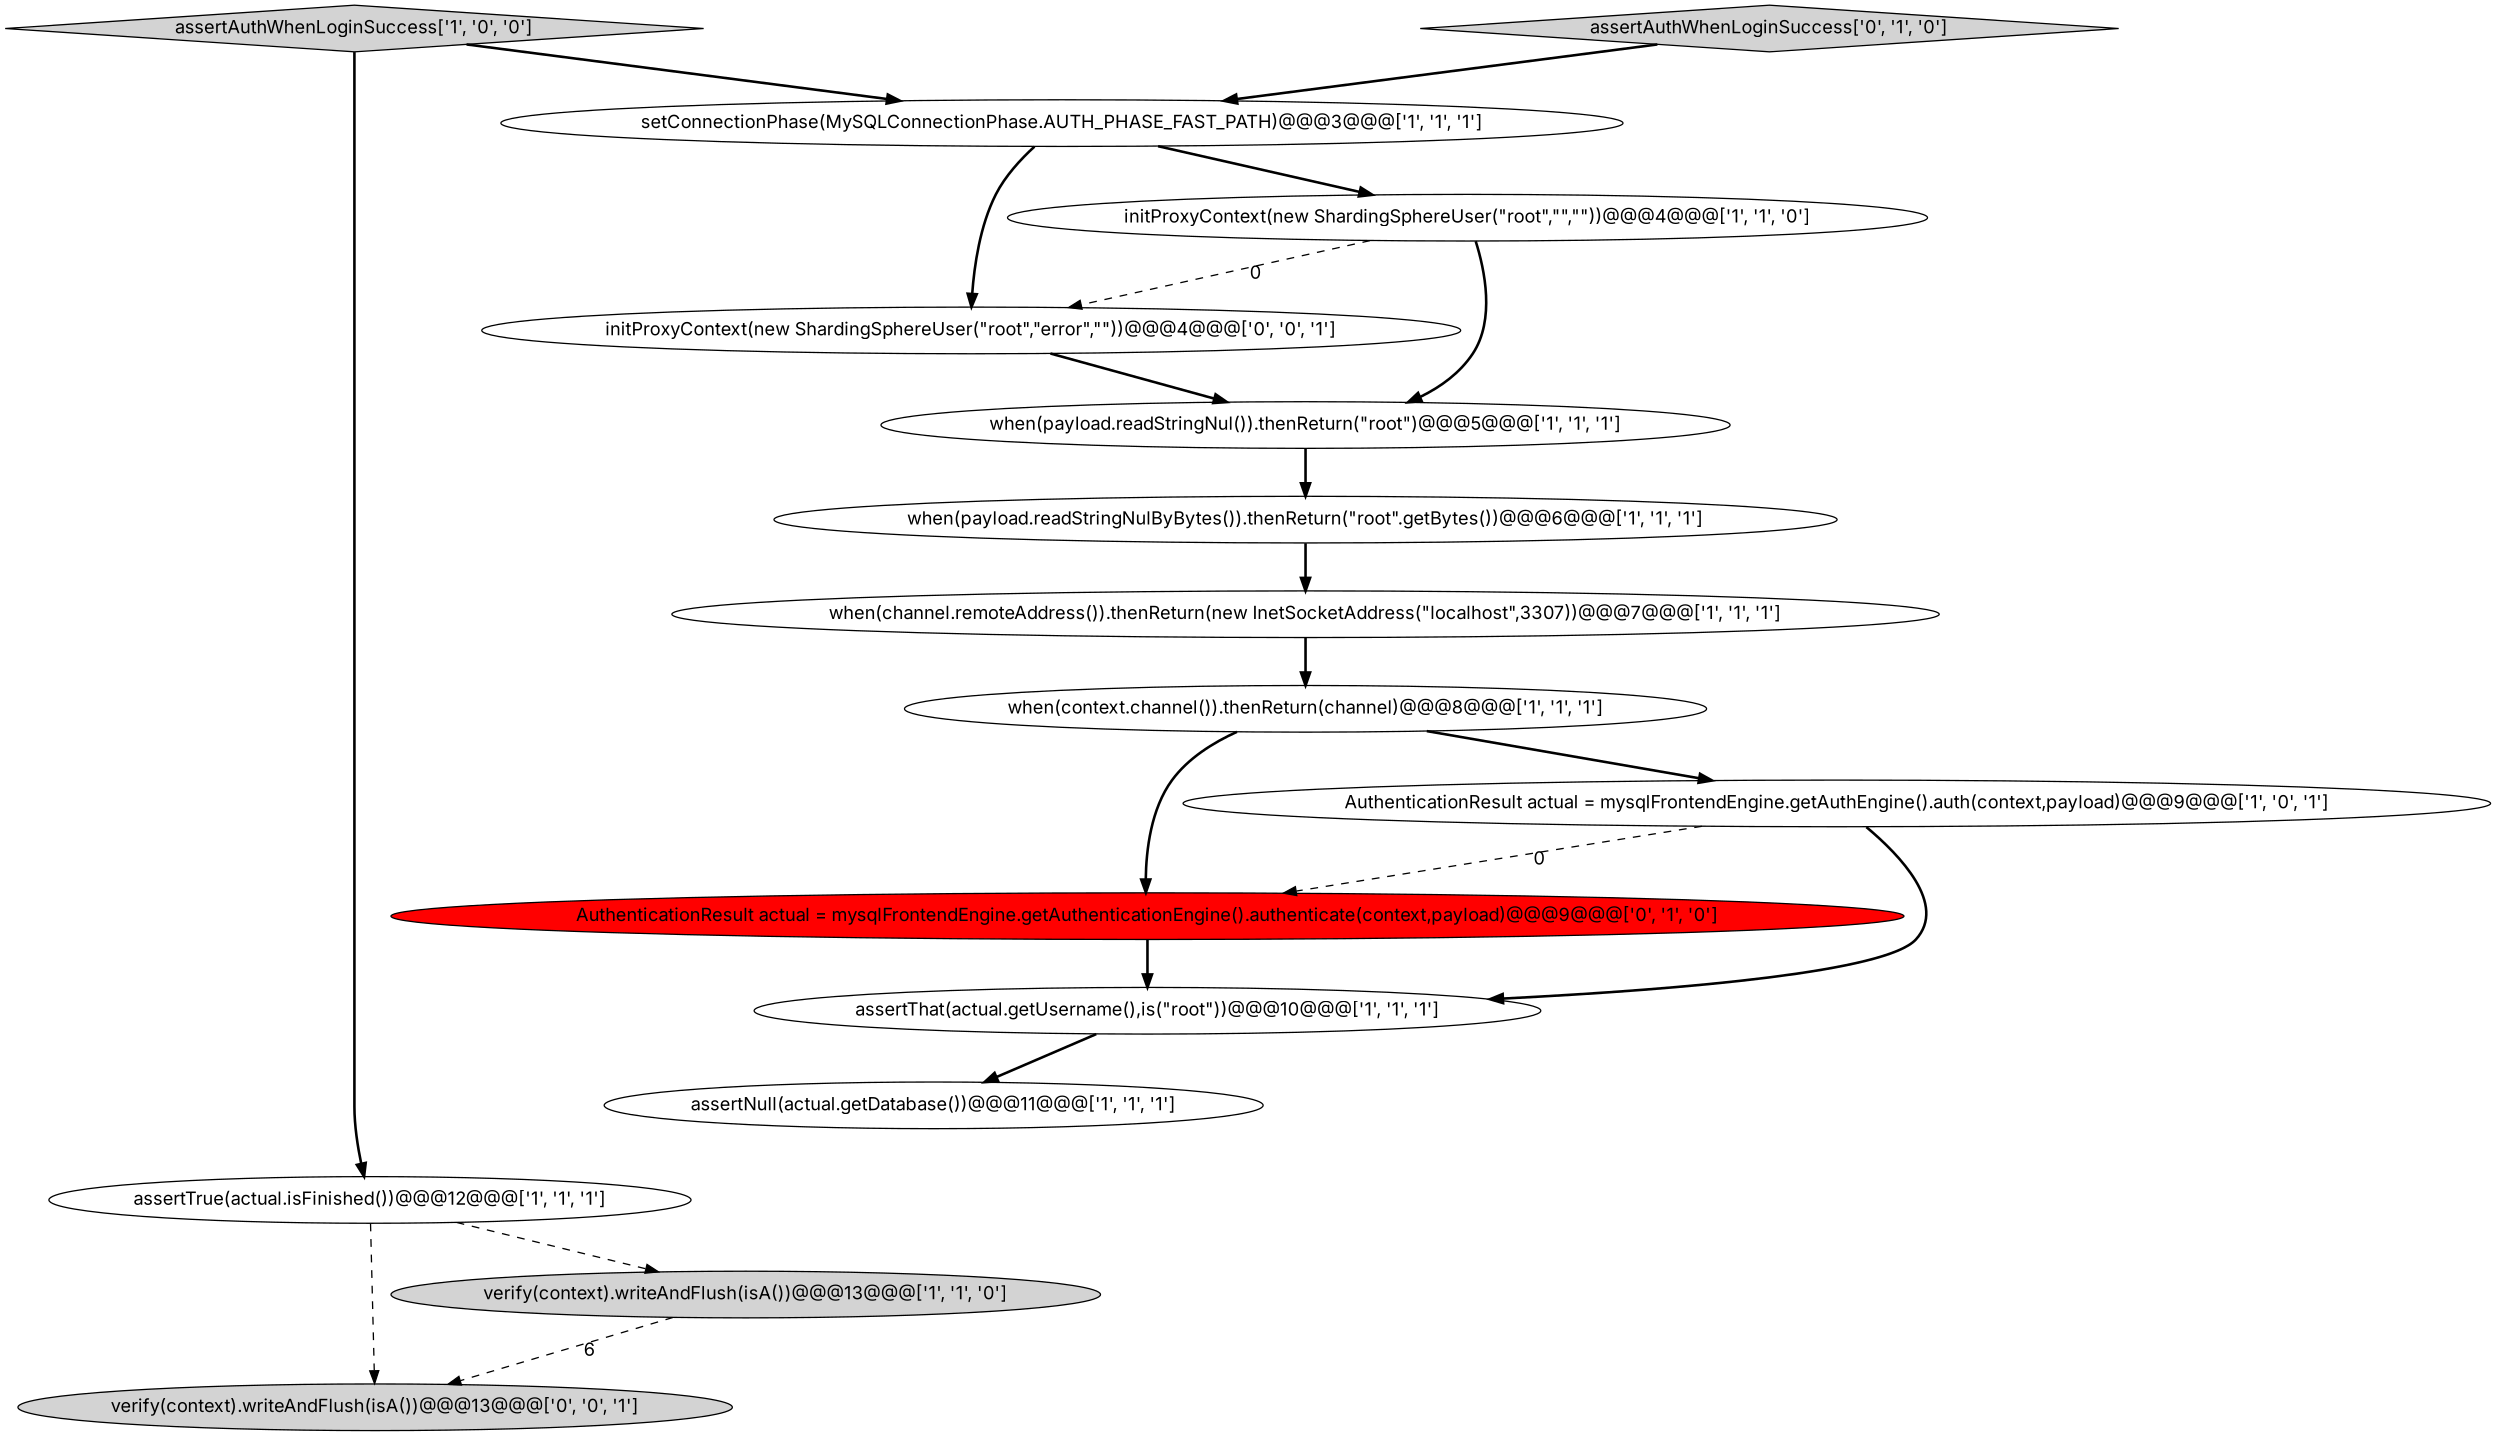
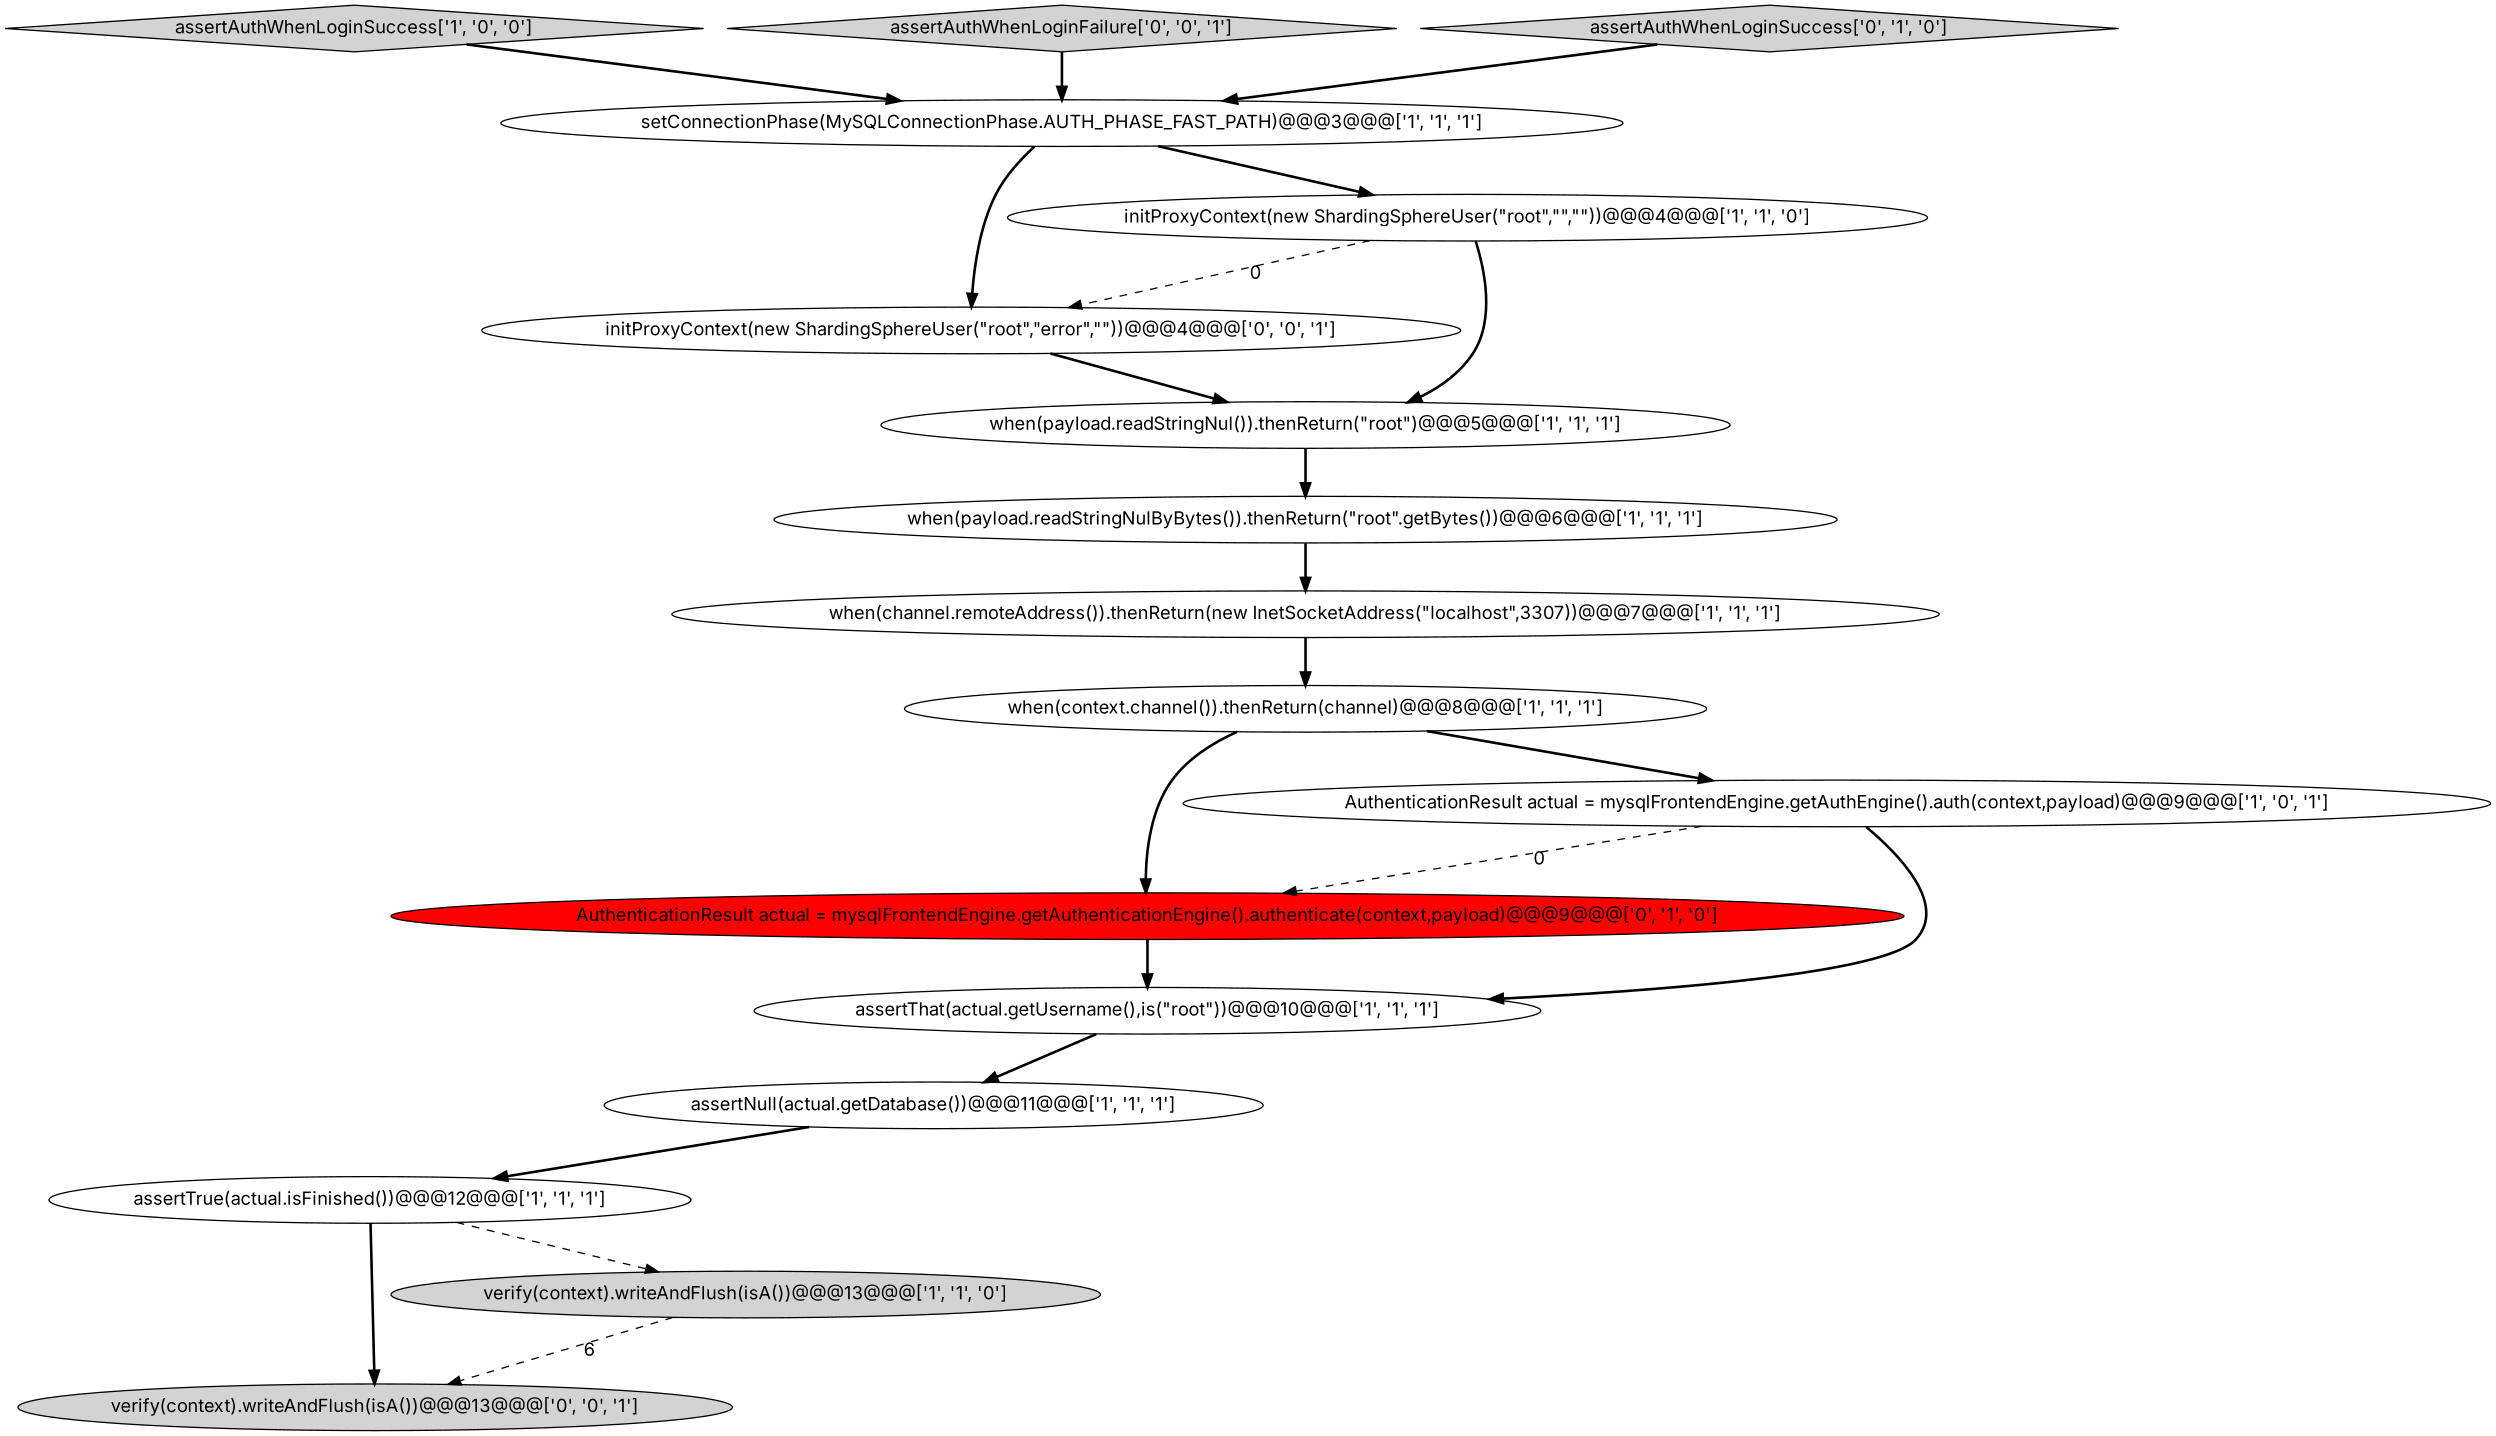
node "assertAuthWhenLoginFailure['0', '0', '1']": added
edge "assertAuthWhenLoginSuccess['1', '0', '0']" -> "assertTrue(actual.isFinished())@@@12@@@['1', '1', '1']": now "assertNull(actual.getDatabase())@@@11@@@['1', '1', '1']" -> "assertTrue(actual.isFinished())@@@12@@@['1', '1', '1']"
edge "assertTrue(actual.isFinished())@@@12@@@['1', '1', '1']" -> "verify(context).writeAndFlush(isA())@@@13@@@['0', '0', '1']": style dashed -> bold
